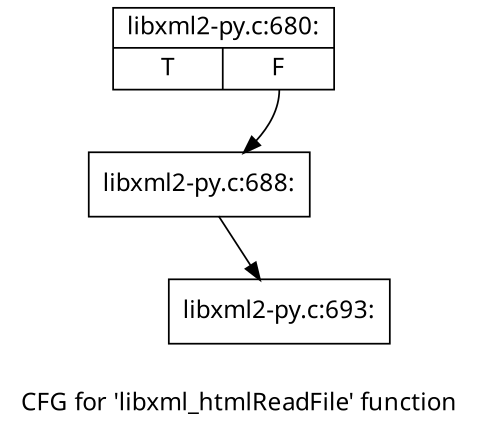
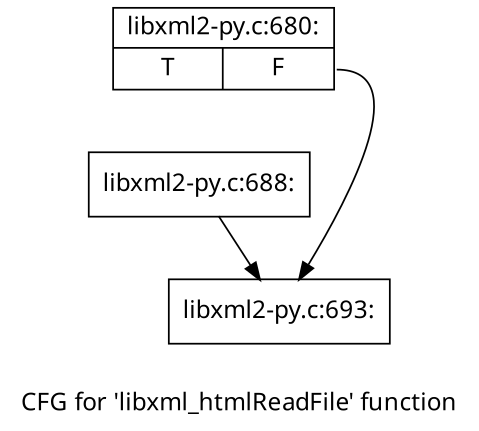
edge "libxml2-py.c:680:" -> "libxml2-py.c:688:": now "libxml2-py.c:680:" -> "libxml2-py.c:693:"
